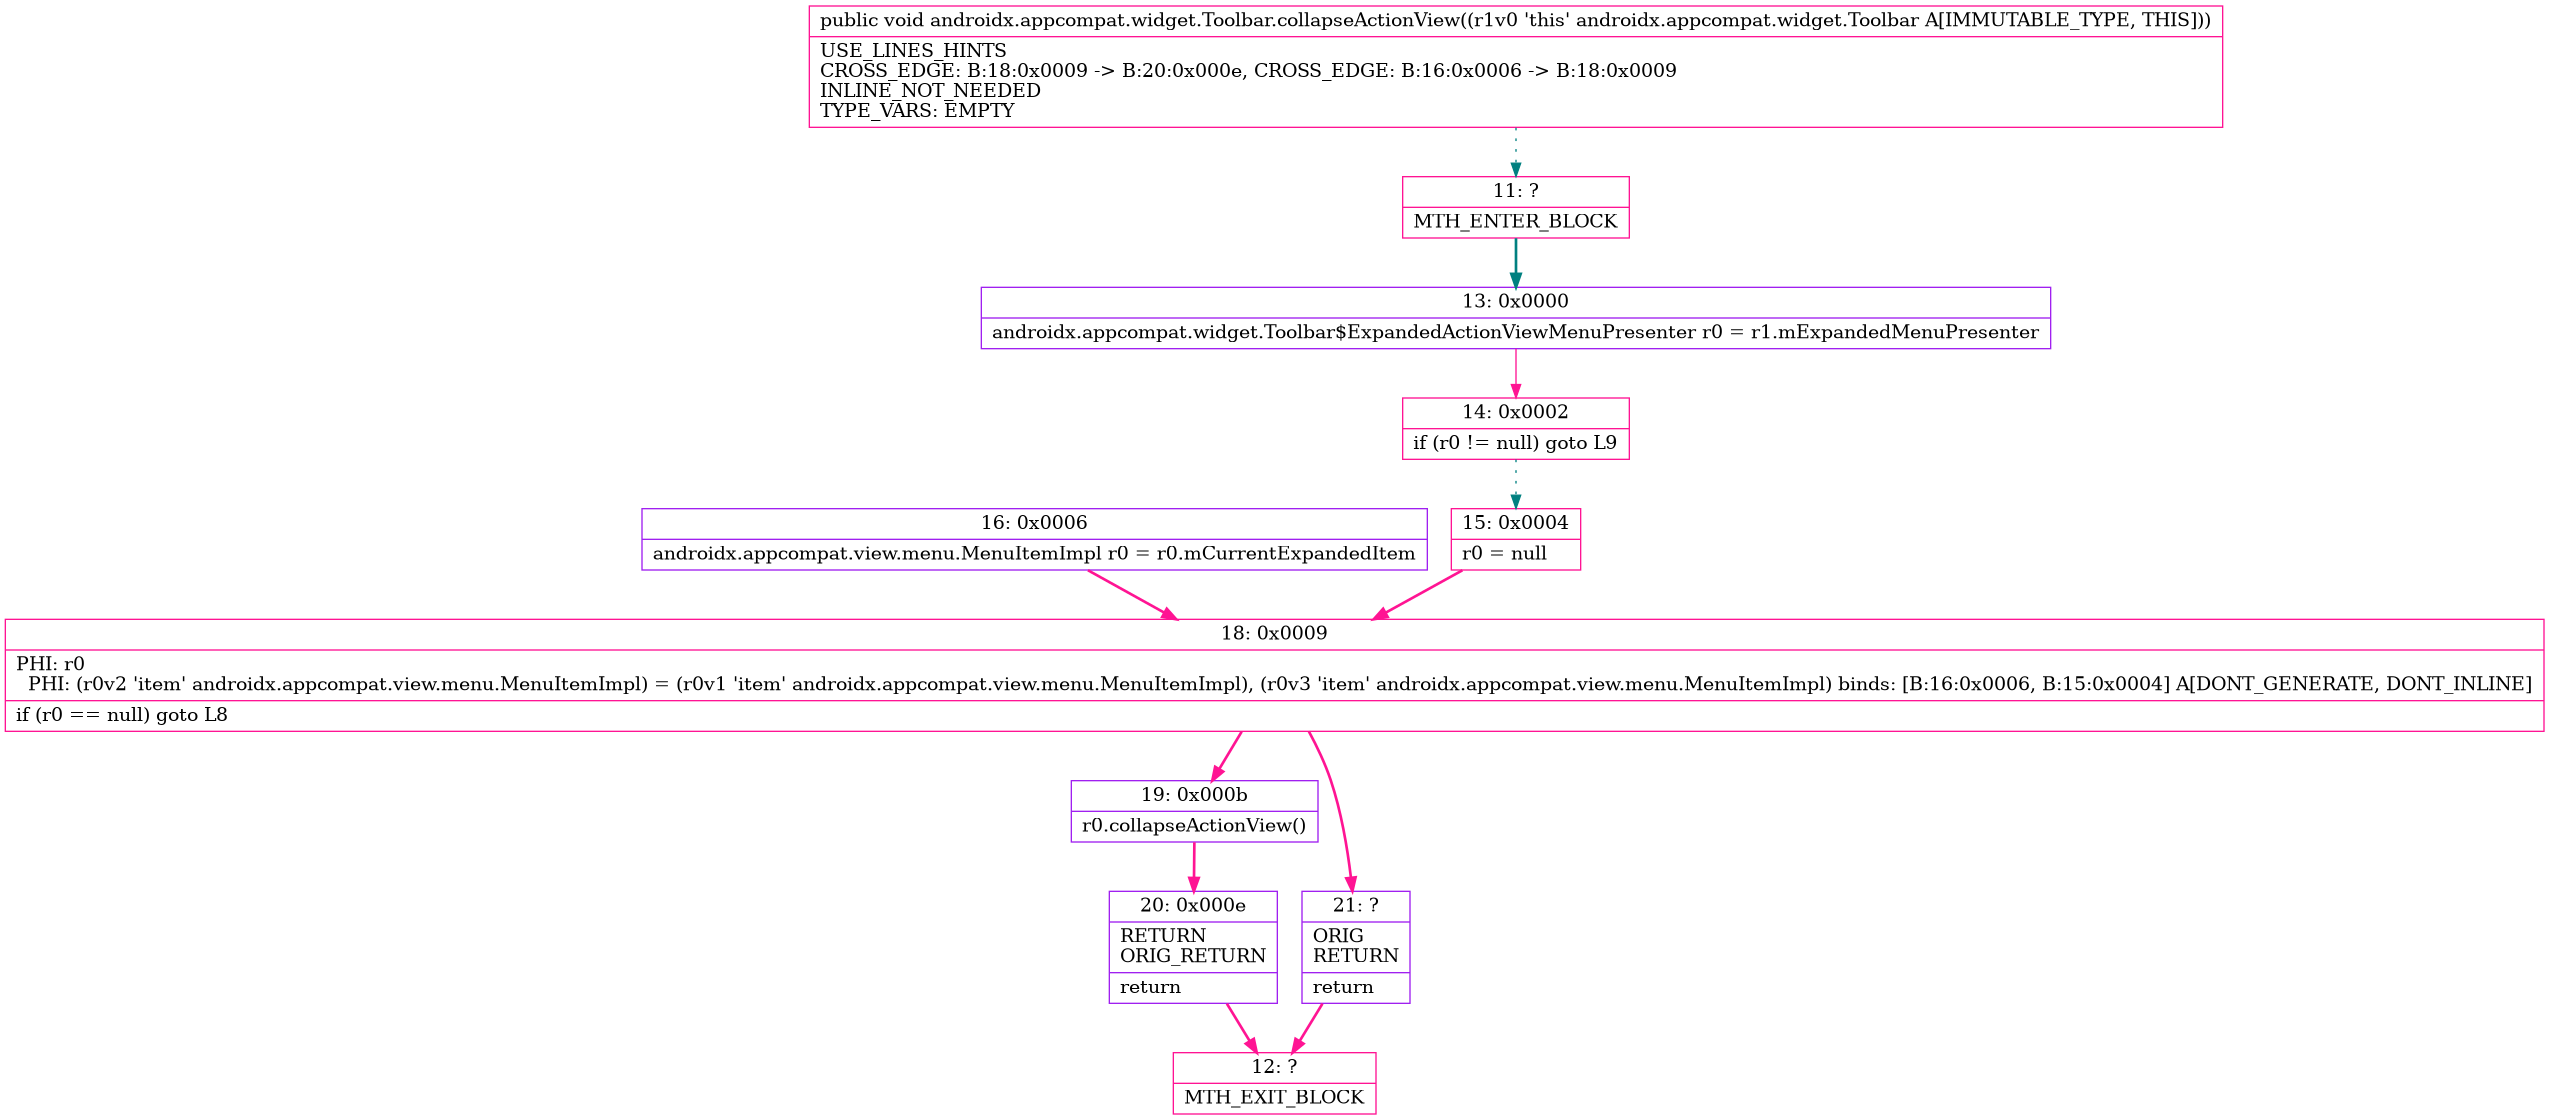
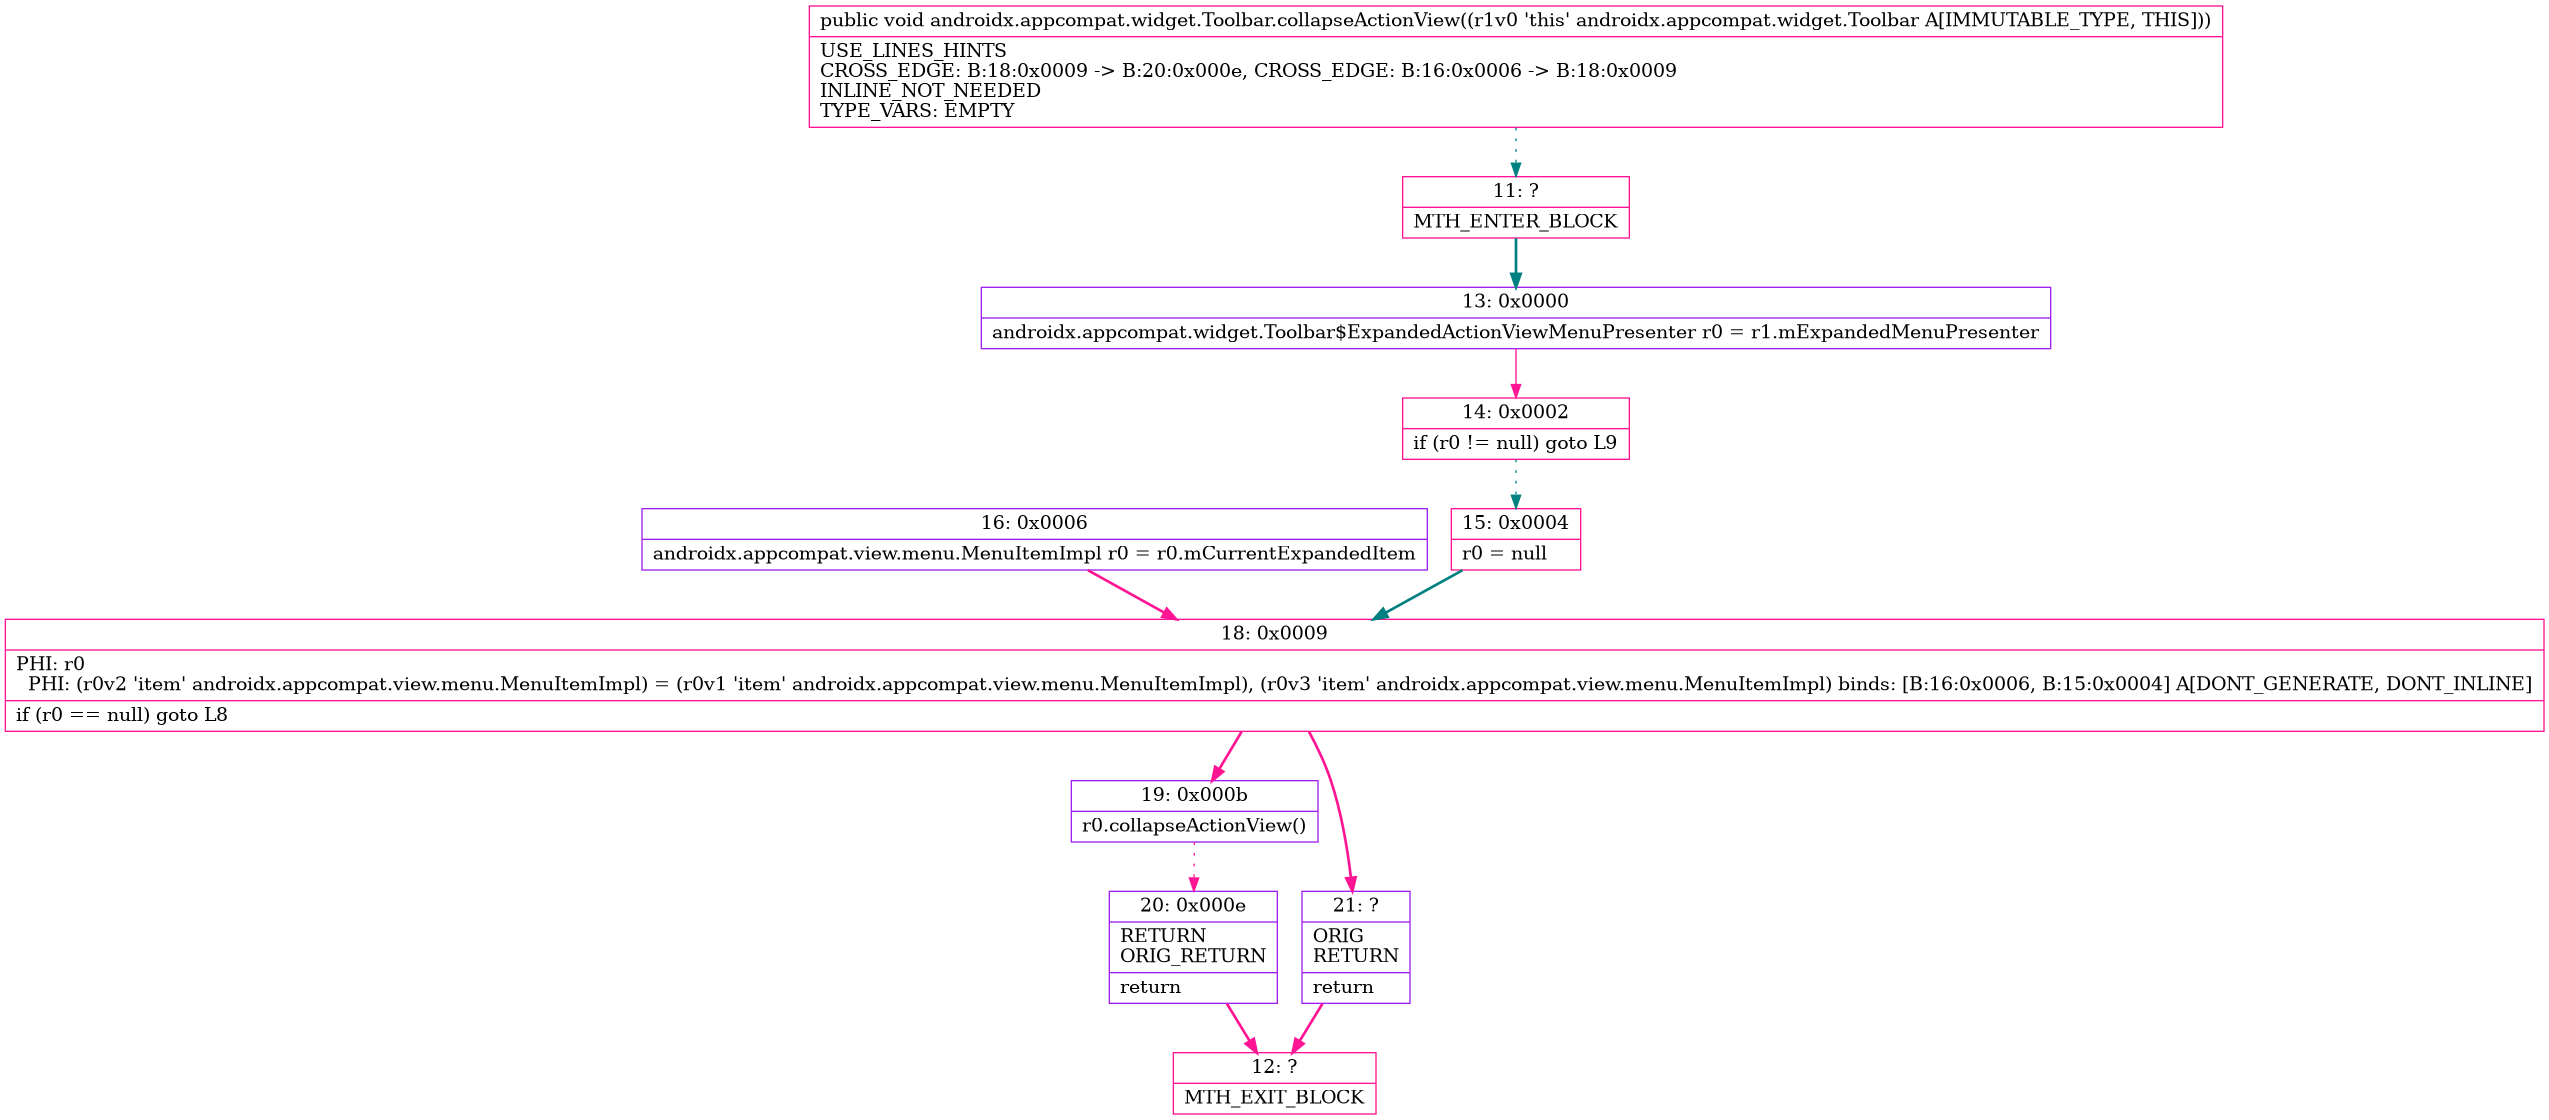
edge "15: 0x0004" -> "18: 0x0009": color deeppink -> teal
edge "19: 0x000b" -> "20: 0x000e": style bold -> dotted
